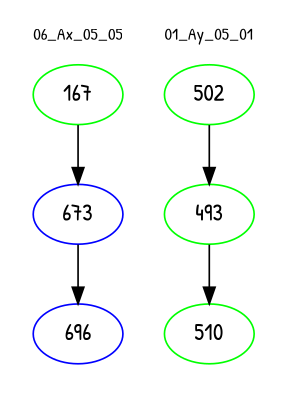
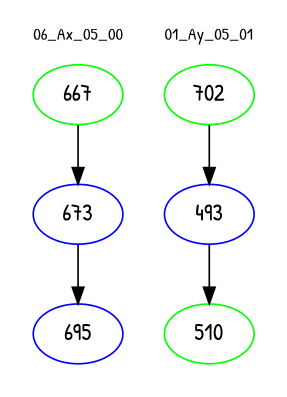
cluster "06_Ax_05_05": label "06_Ax_05_05" -> "06_Ax_05_00"
node "167": label "167" -> "667"
node "502": label "502" -> "702"
node "493": color green -> blue
node "696": label "696" -> "695"
